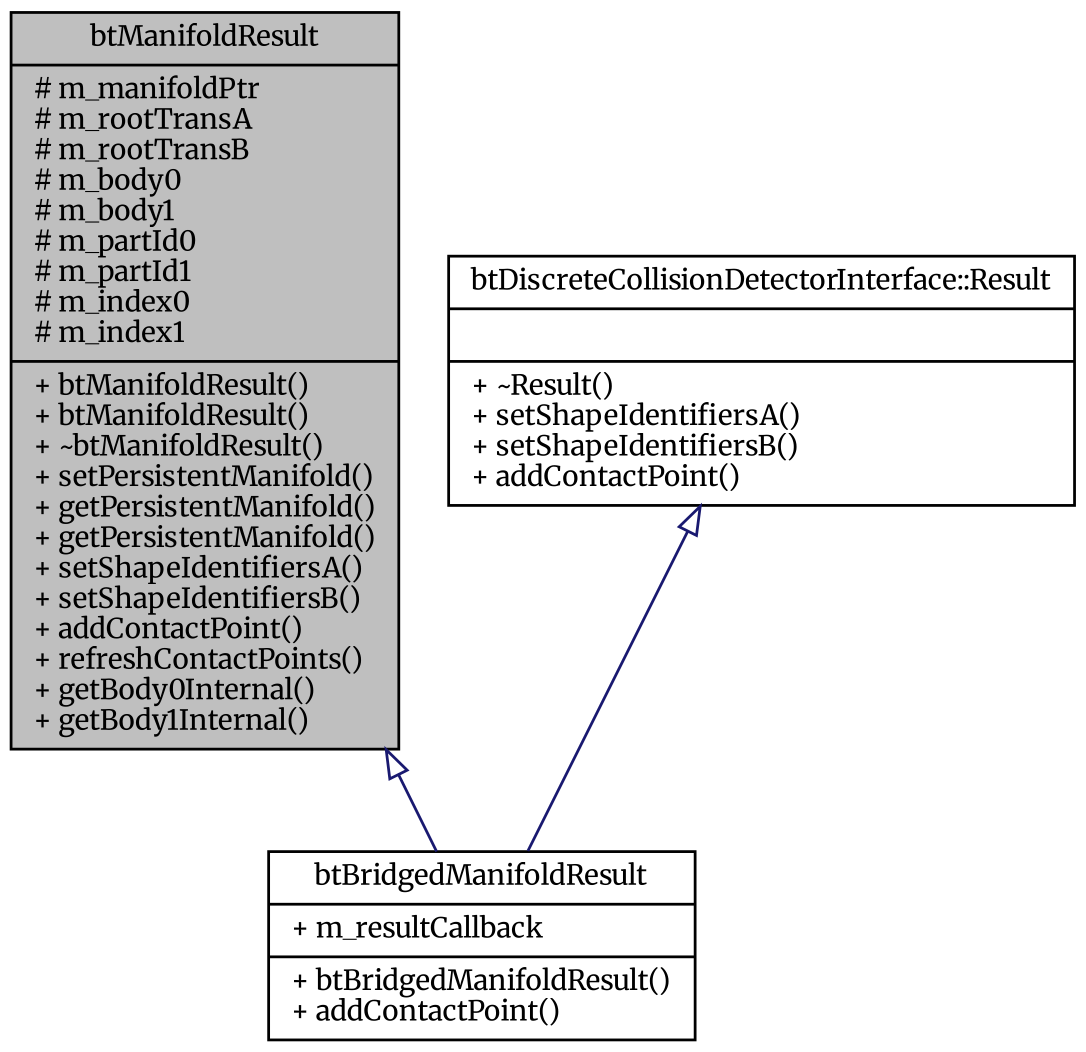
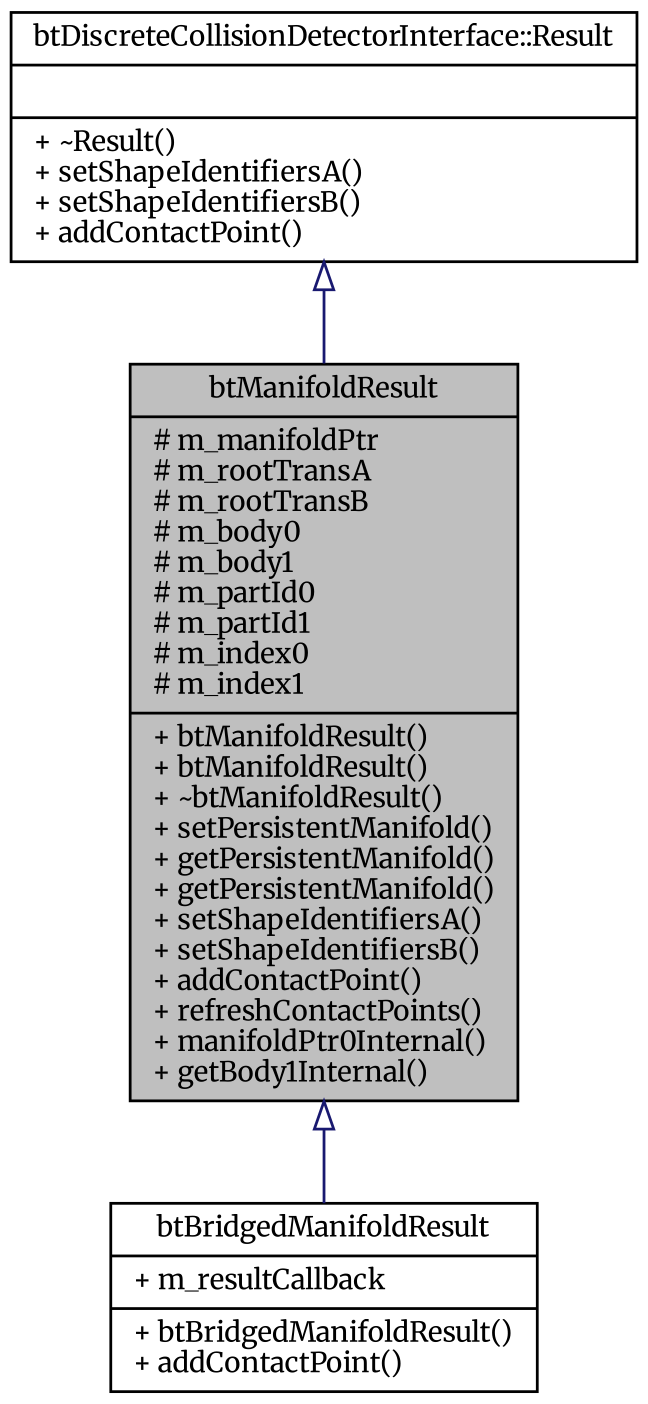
node "btManifoldResult": text "+ getBody0Internal()" -> "+ manifoldPtr0Internal()"
edge "btBridgedManifoldResult" -> "btDiscreteCollisionDetectorInterface::Result": now "btManifoldResult" -> "btDiscreteCollisionDetectorInterface::Result"
